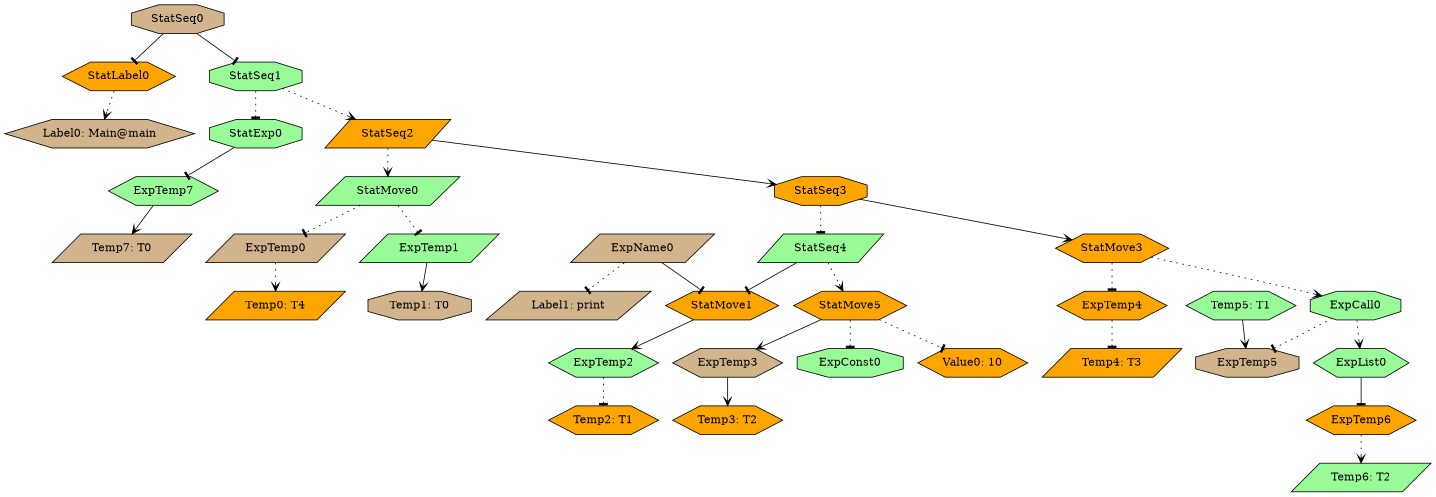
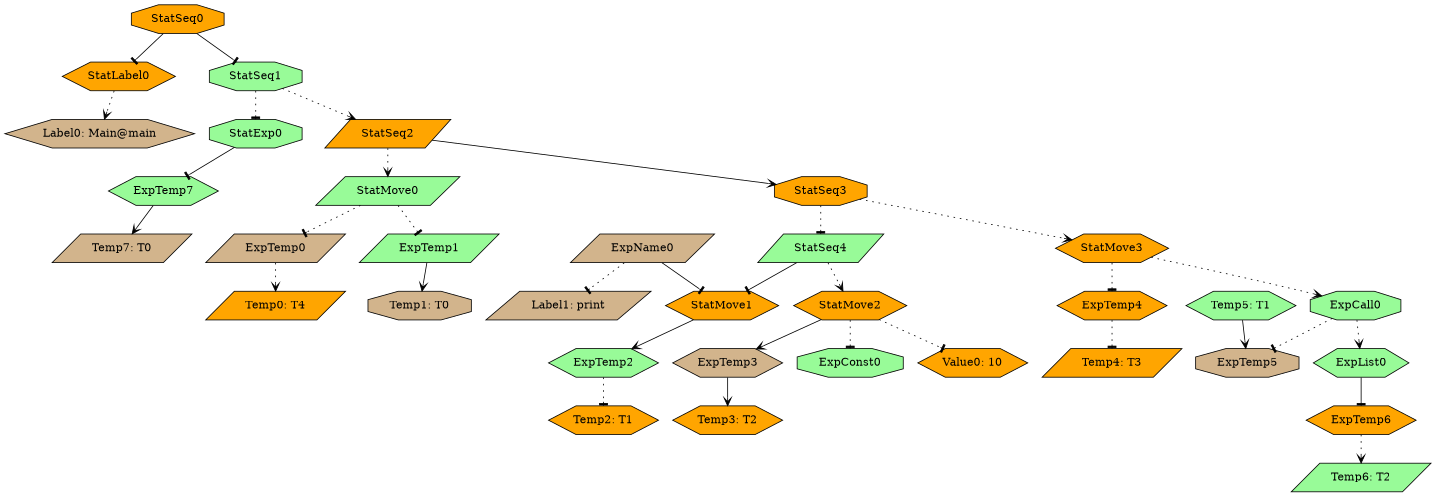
node "StatSeq0": fillcolor tan -> orange
edge "StatSeq3" -> "StatMove3": style solid -> dotted
node "StatMove5": label "StatMove5" -> "StatMove2"
